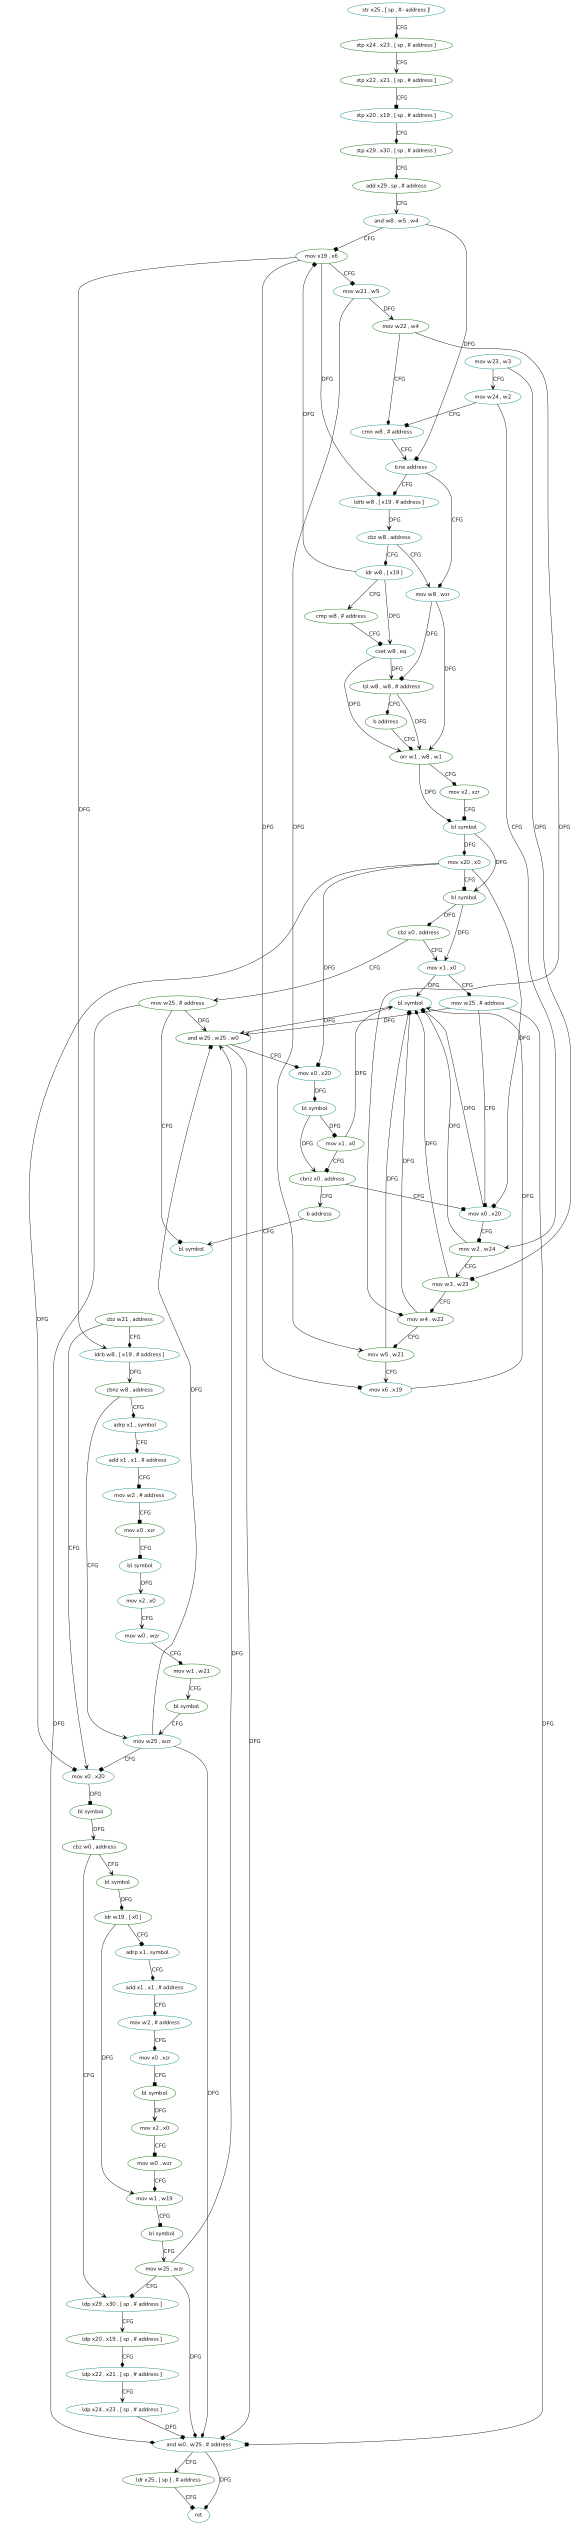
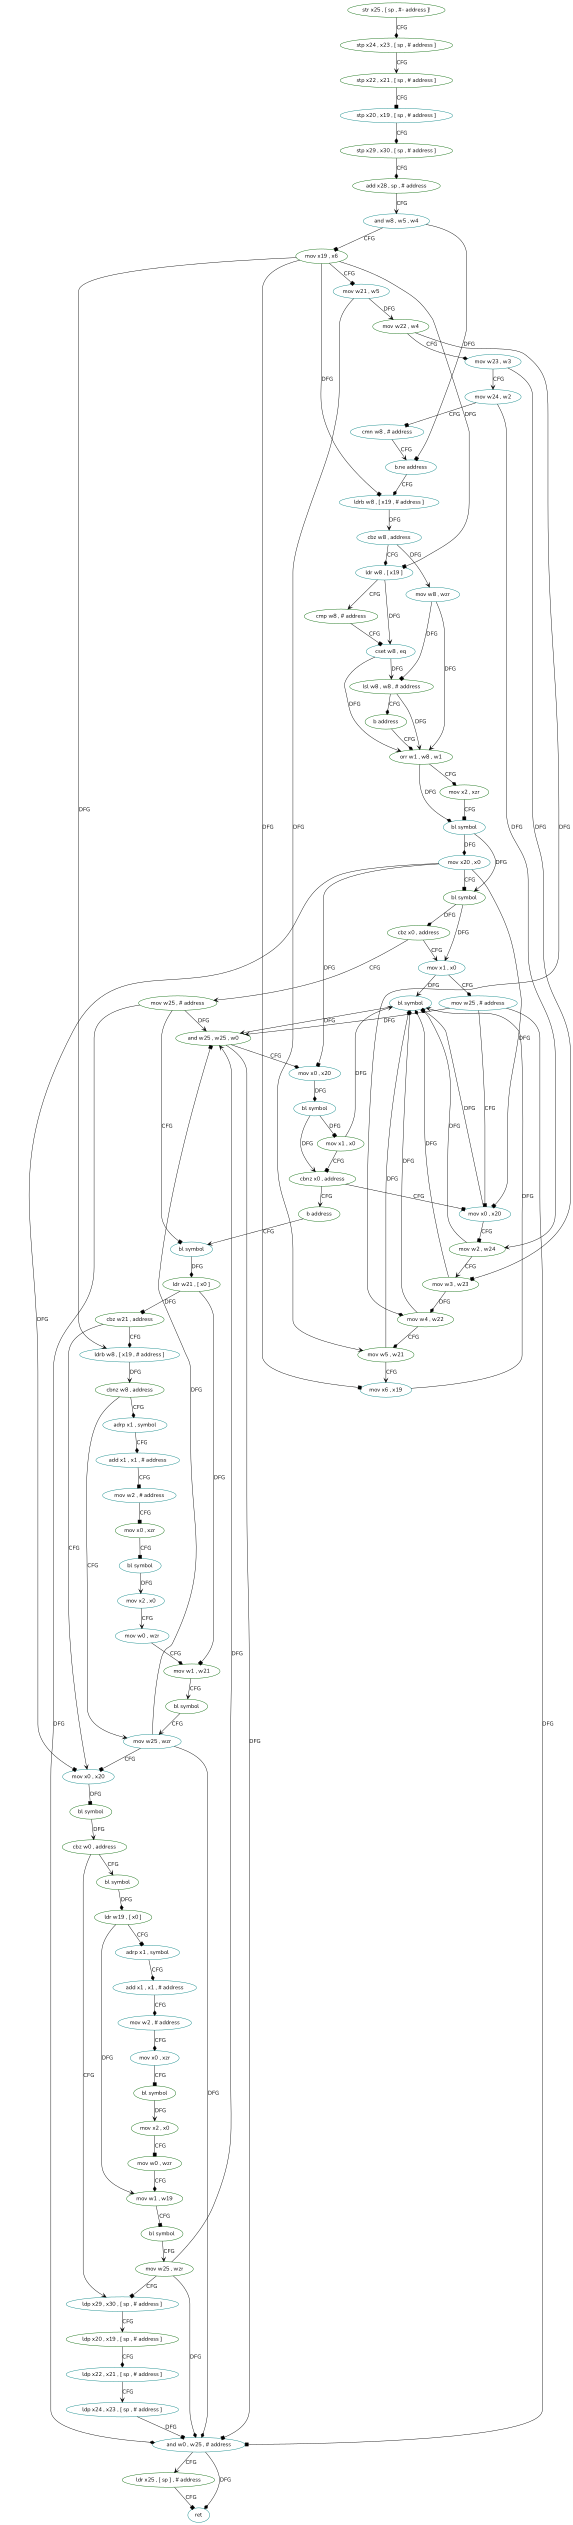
node "str x25 , [ sp , #- address ]!": color teal -> darkgreen
node "add x29 , sp , # address": label "add x29 , sp , # address" -> "add x28 , sp , # address"
edge "mov w22 , w4" -> "cmn w8 , # address": now "mov w22 , w4" -> "mov w23 , w3"
edge "ldr w8 , [ x19 ]" -> "mov x19 , x6": reversed
edge "b.ne address" -> "mov w8 , wzr": removed, label "CFG"
edge "cbz w8 , address" -> "mov w8 , wzr": label "CFG" -> "DFG"
edge "mov w24 , w2" -> "mov w2 , w24": label "CFG" -> "DFG"
node "ldr w21 , [ x0 ]": added
edge "mov w3 , w23" -> "mov w4 , w22": label "CFG" -> "DFG"
